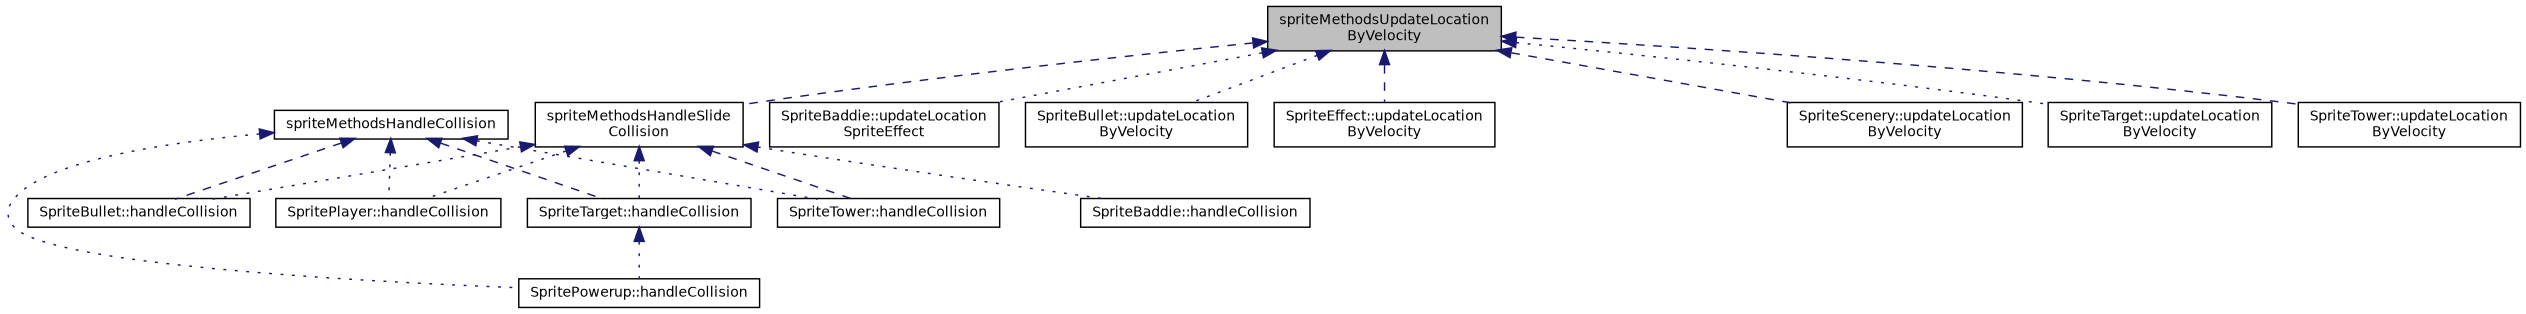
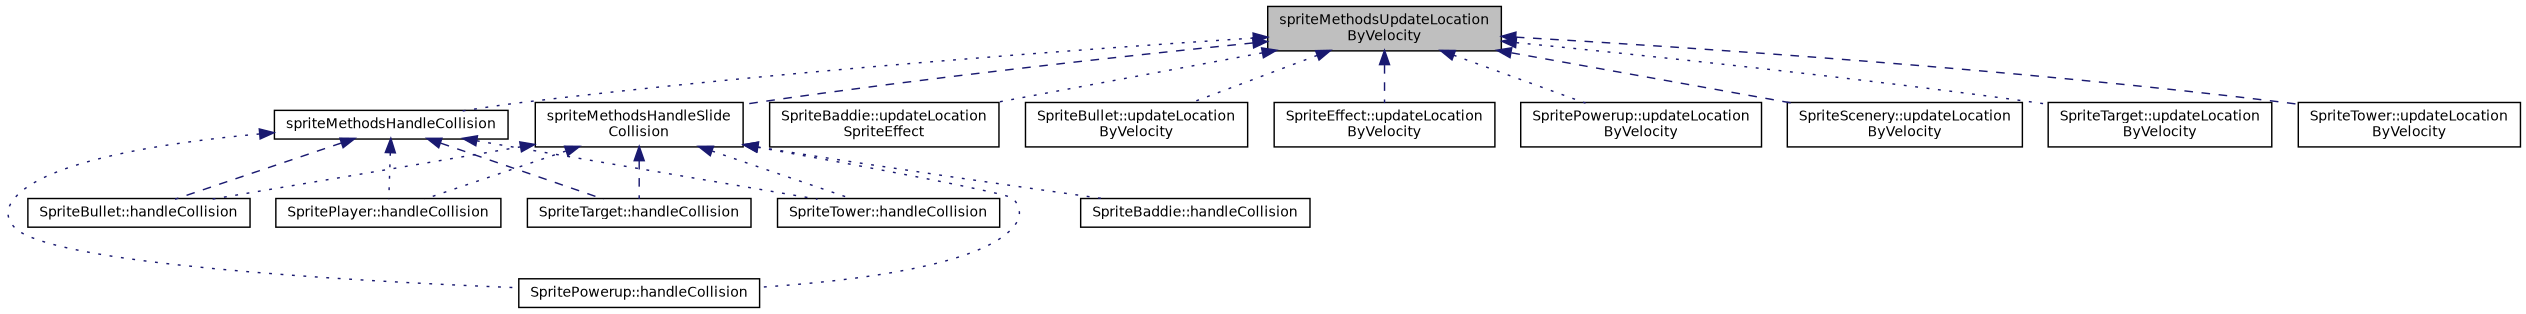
edge "spriteMethodsHandleCollision" -> "spriteMethodsUpdateLocation ByVelocity": added
node "SpritePowerup::updateLocation ByVelocity": added
edge "SpriteTower::handleCollision" -> "spriteMethodsHandleSlide Collision": style dashed -> dotted
edge "SpriteTarget::handleCollision" -> "spriteMethodsHandleSlide Collision": style dotted -> dashed
edge "SpritePowerup::handleCollision" -> "SpriteTarget::handleCollision": now "SpritePowerup::handleCollision" -> "spriteMethodsHandleSlide Collision"
